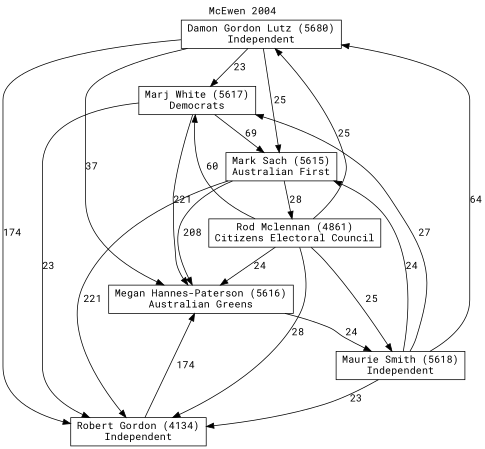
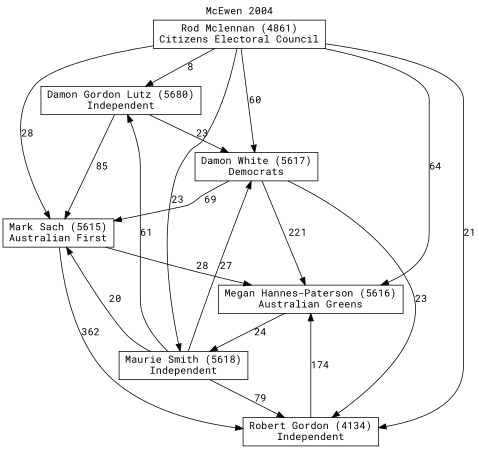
node "Marj White (5617) Democrats": label "Marj White (5617) Democrats" -> "Damon White (5617) Democrats"
edge "Damon Gordon Lutz (5680) Independent" -> "Mark Sach (5615) Australian First": label "25" -> "85"
edge "Rod Mclennan (4861) Citizens Electoral Council" -> "Damon Gordon Lutz (5680) Independent": label "25" -> "8"
edge "Damon Gordon Lutz (5680) Independent" -> "Megan Hannes-Paterson (5616) Australian Greens": removed, label "37"
edge "Damon Gordon Lutz (5680) Independent" -> "Robert Gordon (4134) Independent": removed, label "174"
edge "Mark Sach (5615) Australian First" -> "Rod Mclennan (4861) Citizens Electoral Council": reversed
edge "Maurie Smith (5618) Independent" -> "Damon Gordon Lutz (5680) Independent": label "64" -> "61"
edge "Mark Sach (5615) Australian First" -> "Megan Hannes-Paterson (5616) Australian Greens": label "208" -> "28"
edge "Rod Mclennan (4861) Citizens Electoral Council" -> "Megan Hannes-Paterson (5616) Australian Greens": label "24" -> "64"
edge "Maurie Smith (5618) Independent" -> "Mark Sach (5615) Australian First": label "24" -> "20"
edge "Mark Sach (5615) Australian First" -> "Robert Gordon (4134) Independent": label "221" -> "362"
edge "Rod Mclennan (4861) Citizens Electoral Council" -> "Maurie Smith (5618) Independent": label "25" -> "23"
edge "Rod Mclennan (4861) Citizens Electoral Council" -> "Robert Gordon (4134) Independent": label "28" -> "21"
edge "Maurie Smith (5618) Independent" -> "Robert Gordon (4134) Independent": label "23" -> "79"
